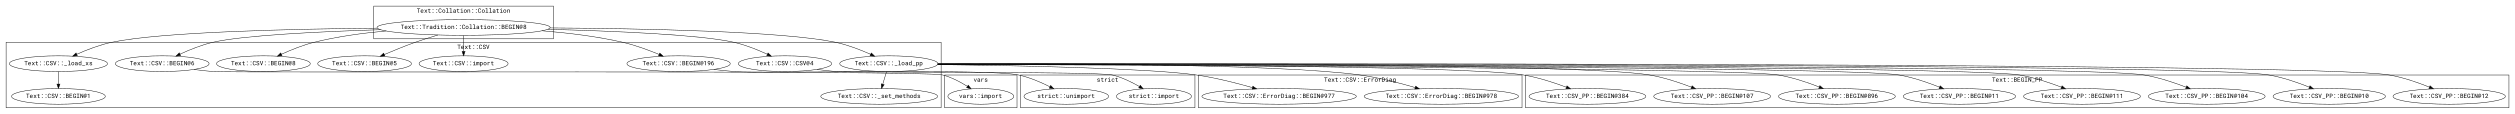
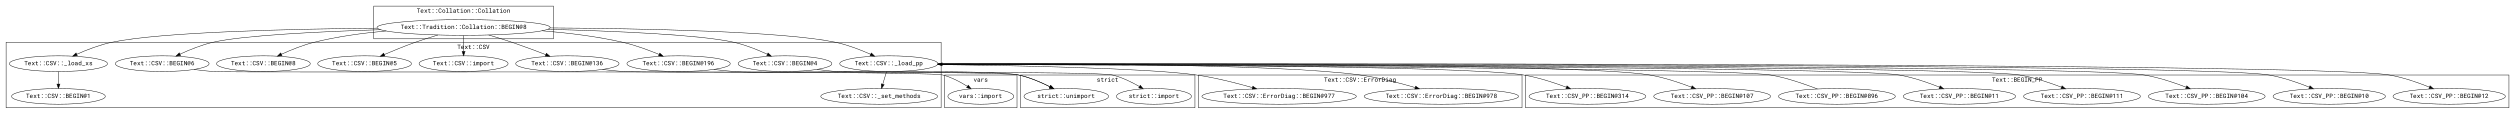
node "Text::CSV::BEGIN@136": added
node "Text::CSV::CSV@4": label "Text::CSV::CSV@4" -> "Text::CSV::BEGIN@4"
edge "Text::CSV::_load_pp" -> "Text::CSV_PP::BEGIN@896": reversed
node "Text::CSV_PP::BEGIN@384": label "Text::CSV_PP::BEGIN@384" -> "Text::CSV_PP::BEGIN@314"
